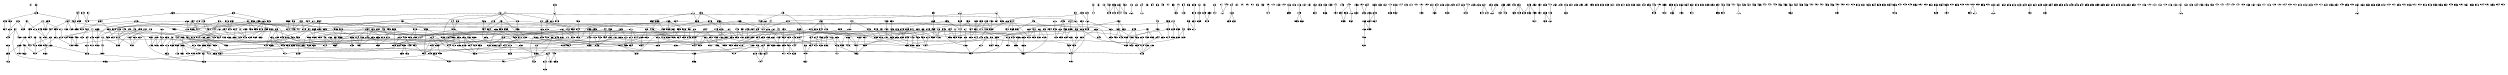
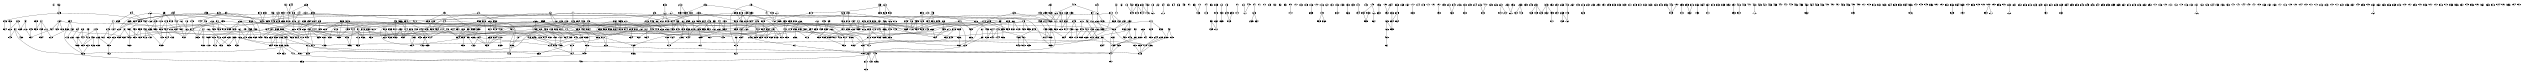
edge "576" -- "992": now "576" -- "982"
